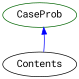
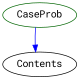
edge "Contents" -> "CaseProb": reversed
